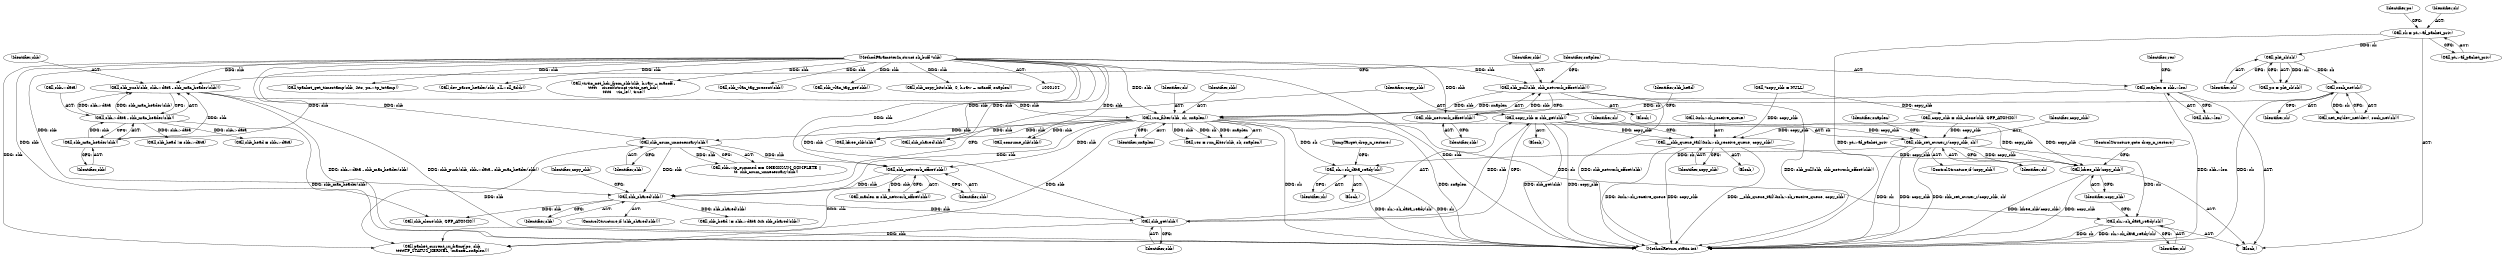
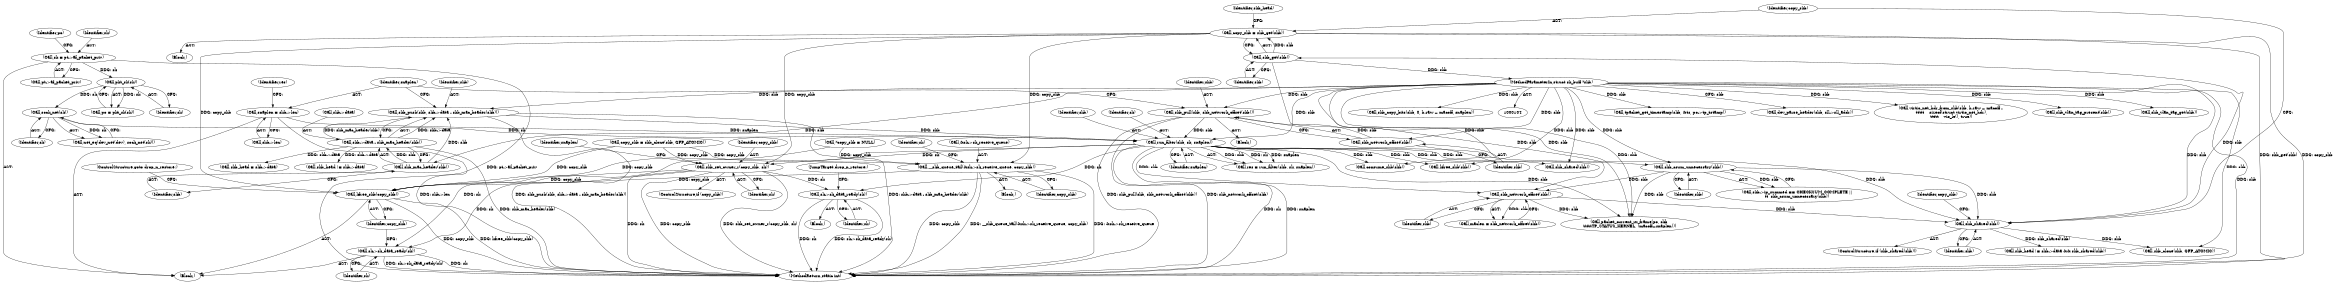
edge "(MethodParameterIn,struct sk_buff *skb)" -> "(Call,dev_parse_header(skb, sll->sll_addr))": label "DDG: skb" -> "CFG: skb"
edge "(Call,*copy_skb = NULL)" -> "(Call,copy_skb = skb_clone(skb, GFP_ATOMIC))": now "(Call,*copy_skb = NULL)" -> "(Call,kfree_skb(copy_skb))"
edge "(MethodParameterIn,struct sk_buff *skb)" -> "(Call,skb_get(skb))": reversed
edge "(Call,run_filter(skb, sk, snaplen))" -> "(Call,skb_set_owner_r(copy_skb, sk))": label "AST: sk" -> "DDG: sk"
edge "(Call,sock_net(sk))" -> "(MethodReturn,static int)": removed, label "DDG: sk"
